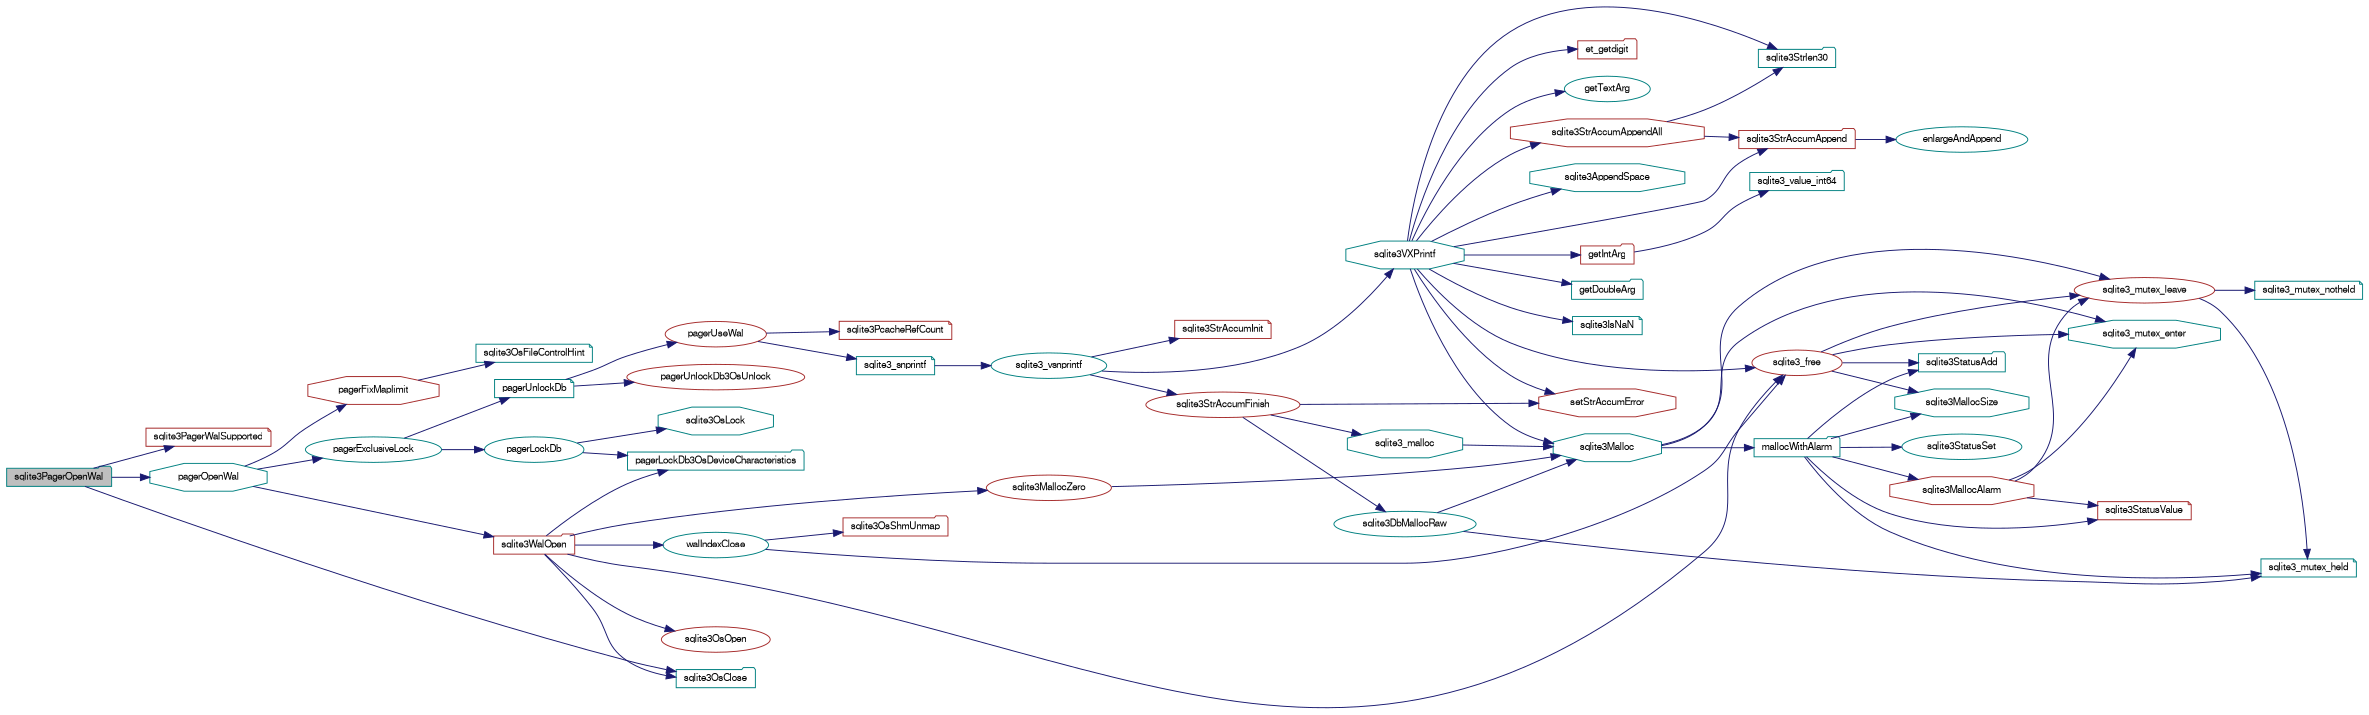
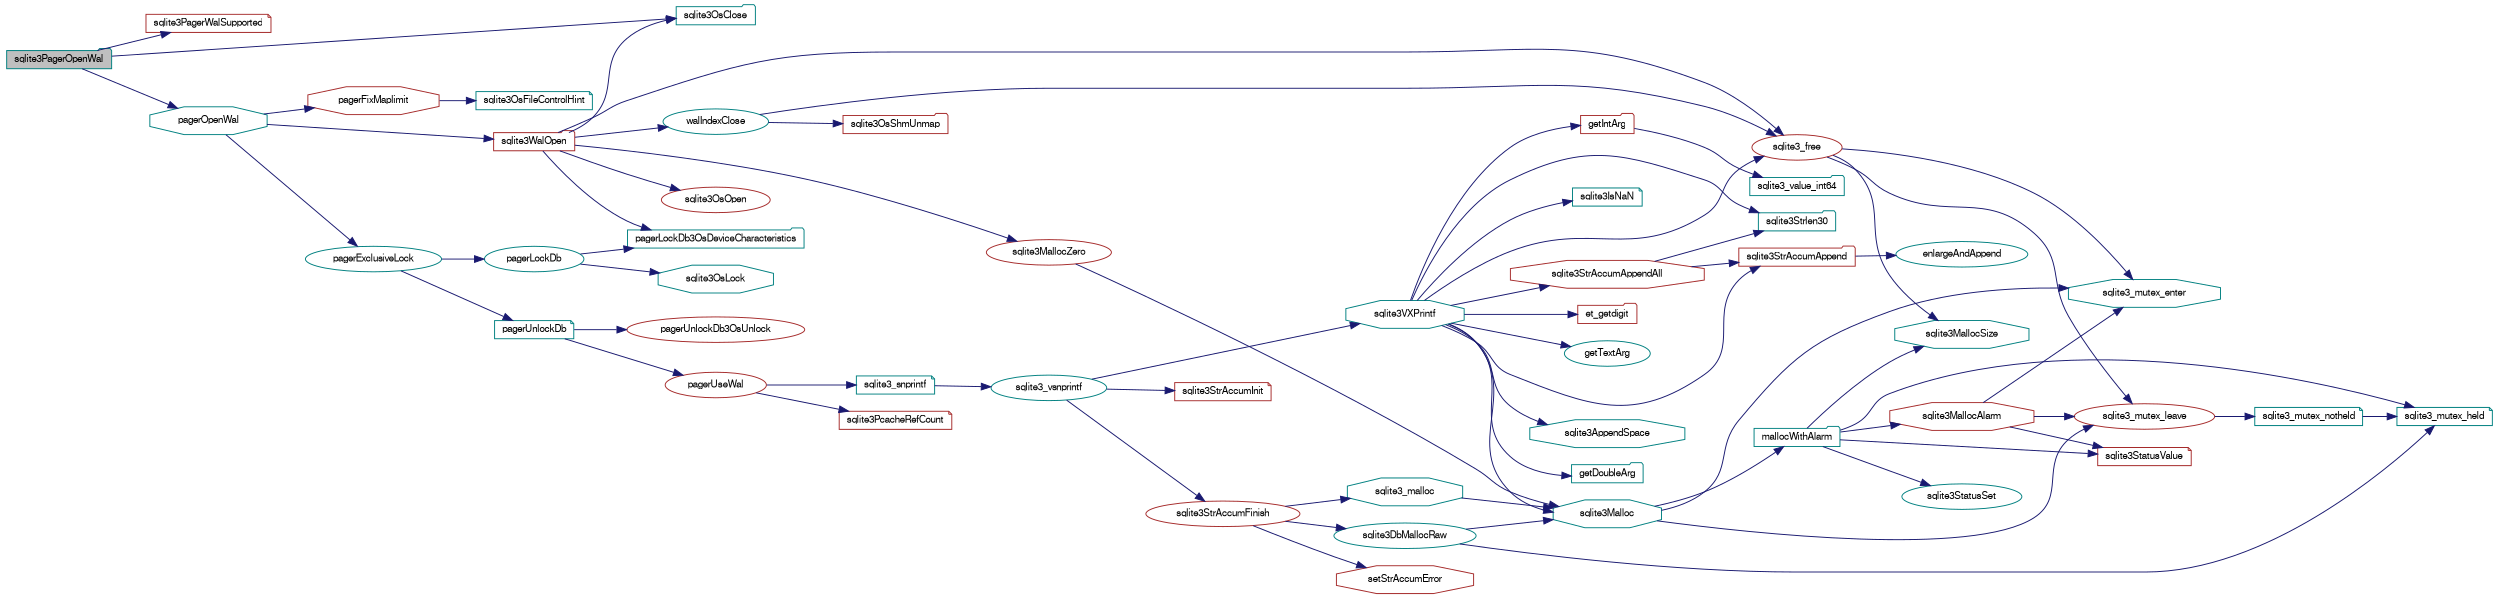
edge "sqlite3VXPrintf" -> "setStrAccumError": removed
node "sqlite3StatusAdd": removed
edge "sqlite3_mutex_leave" -> "sqlite3_mutex_held": now "sqlite3_mutex_notheld" -> "sqlite3_mutex_held"
